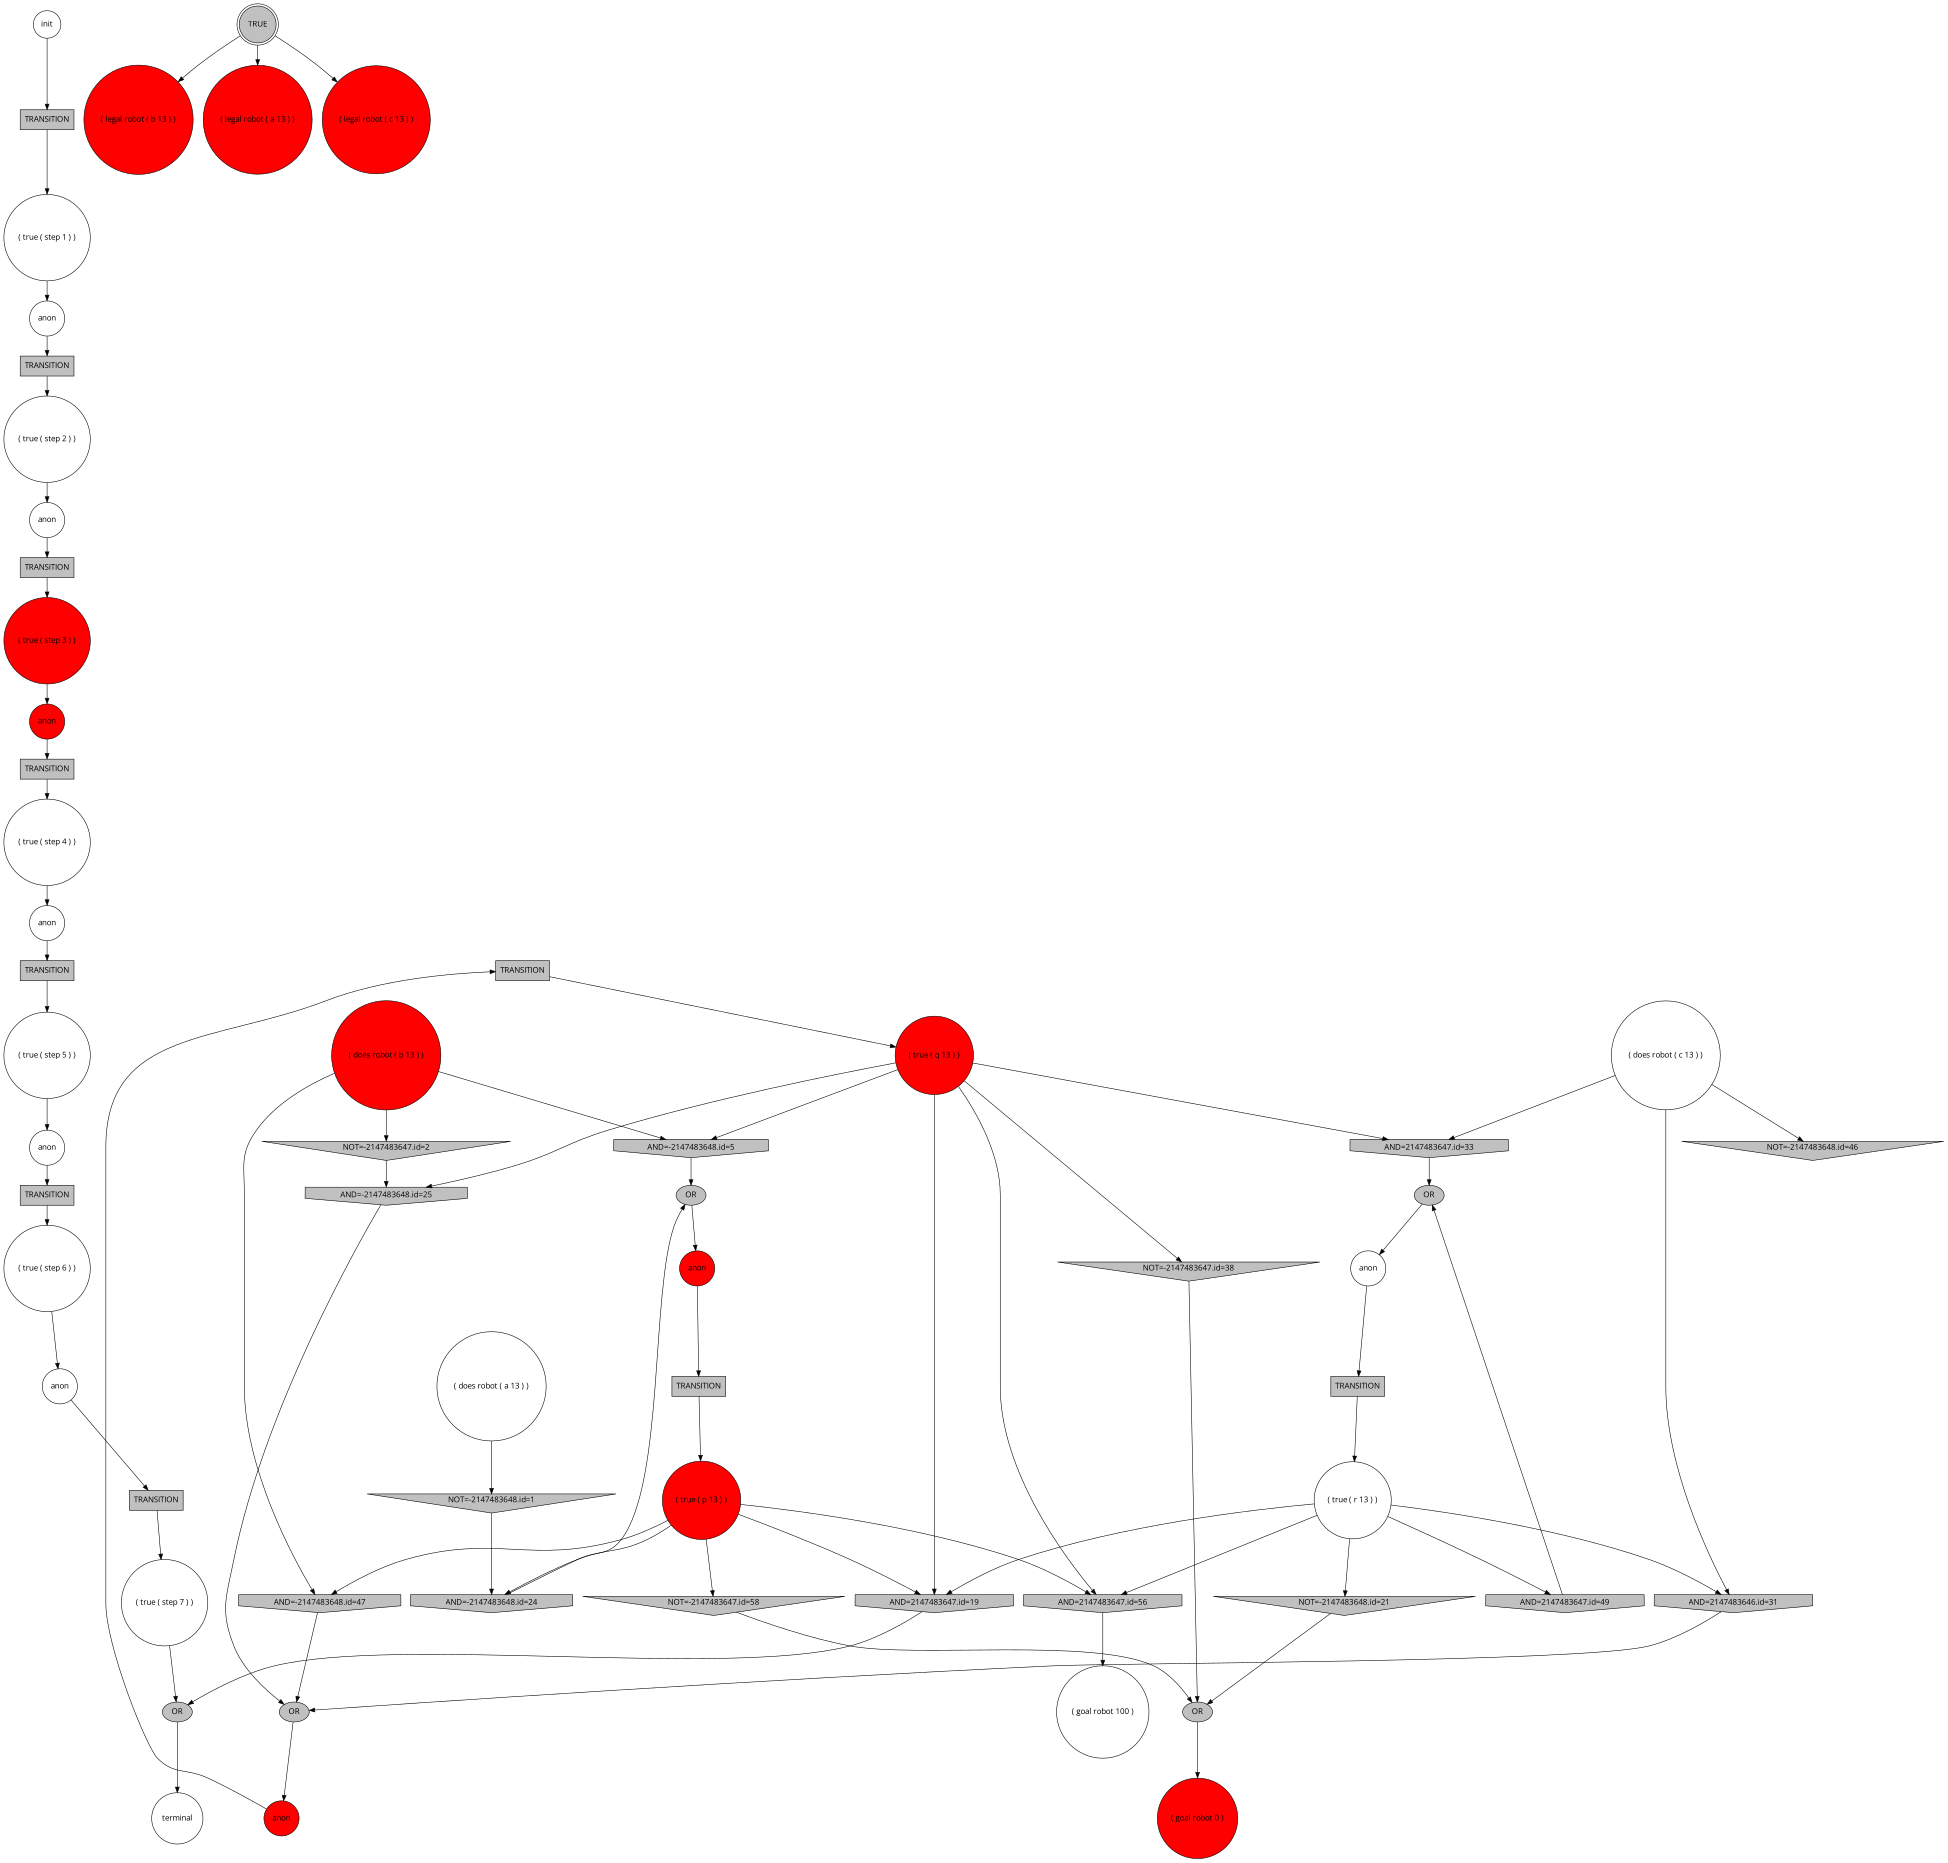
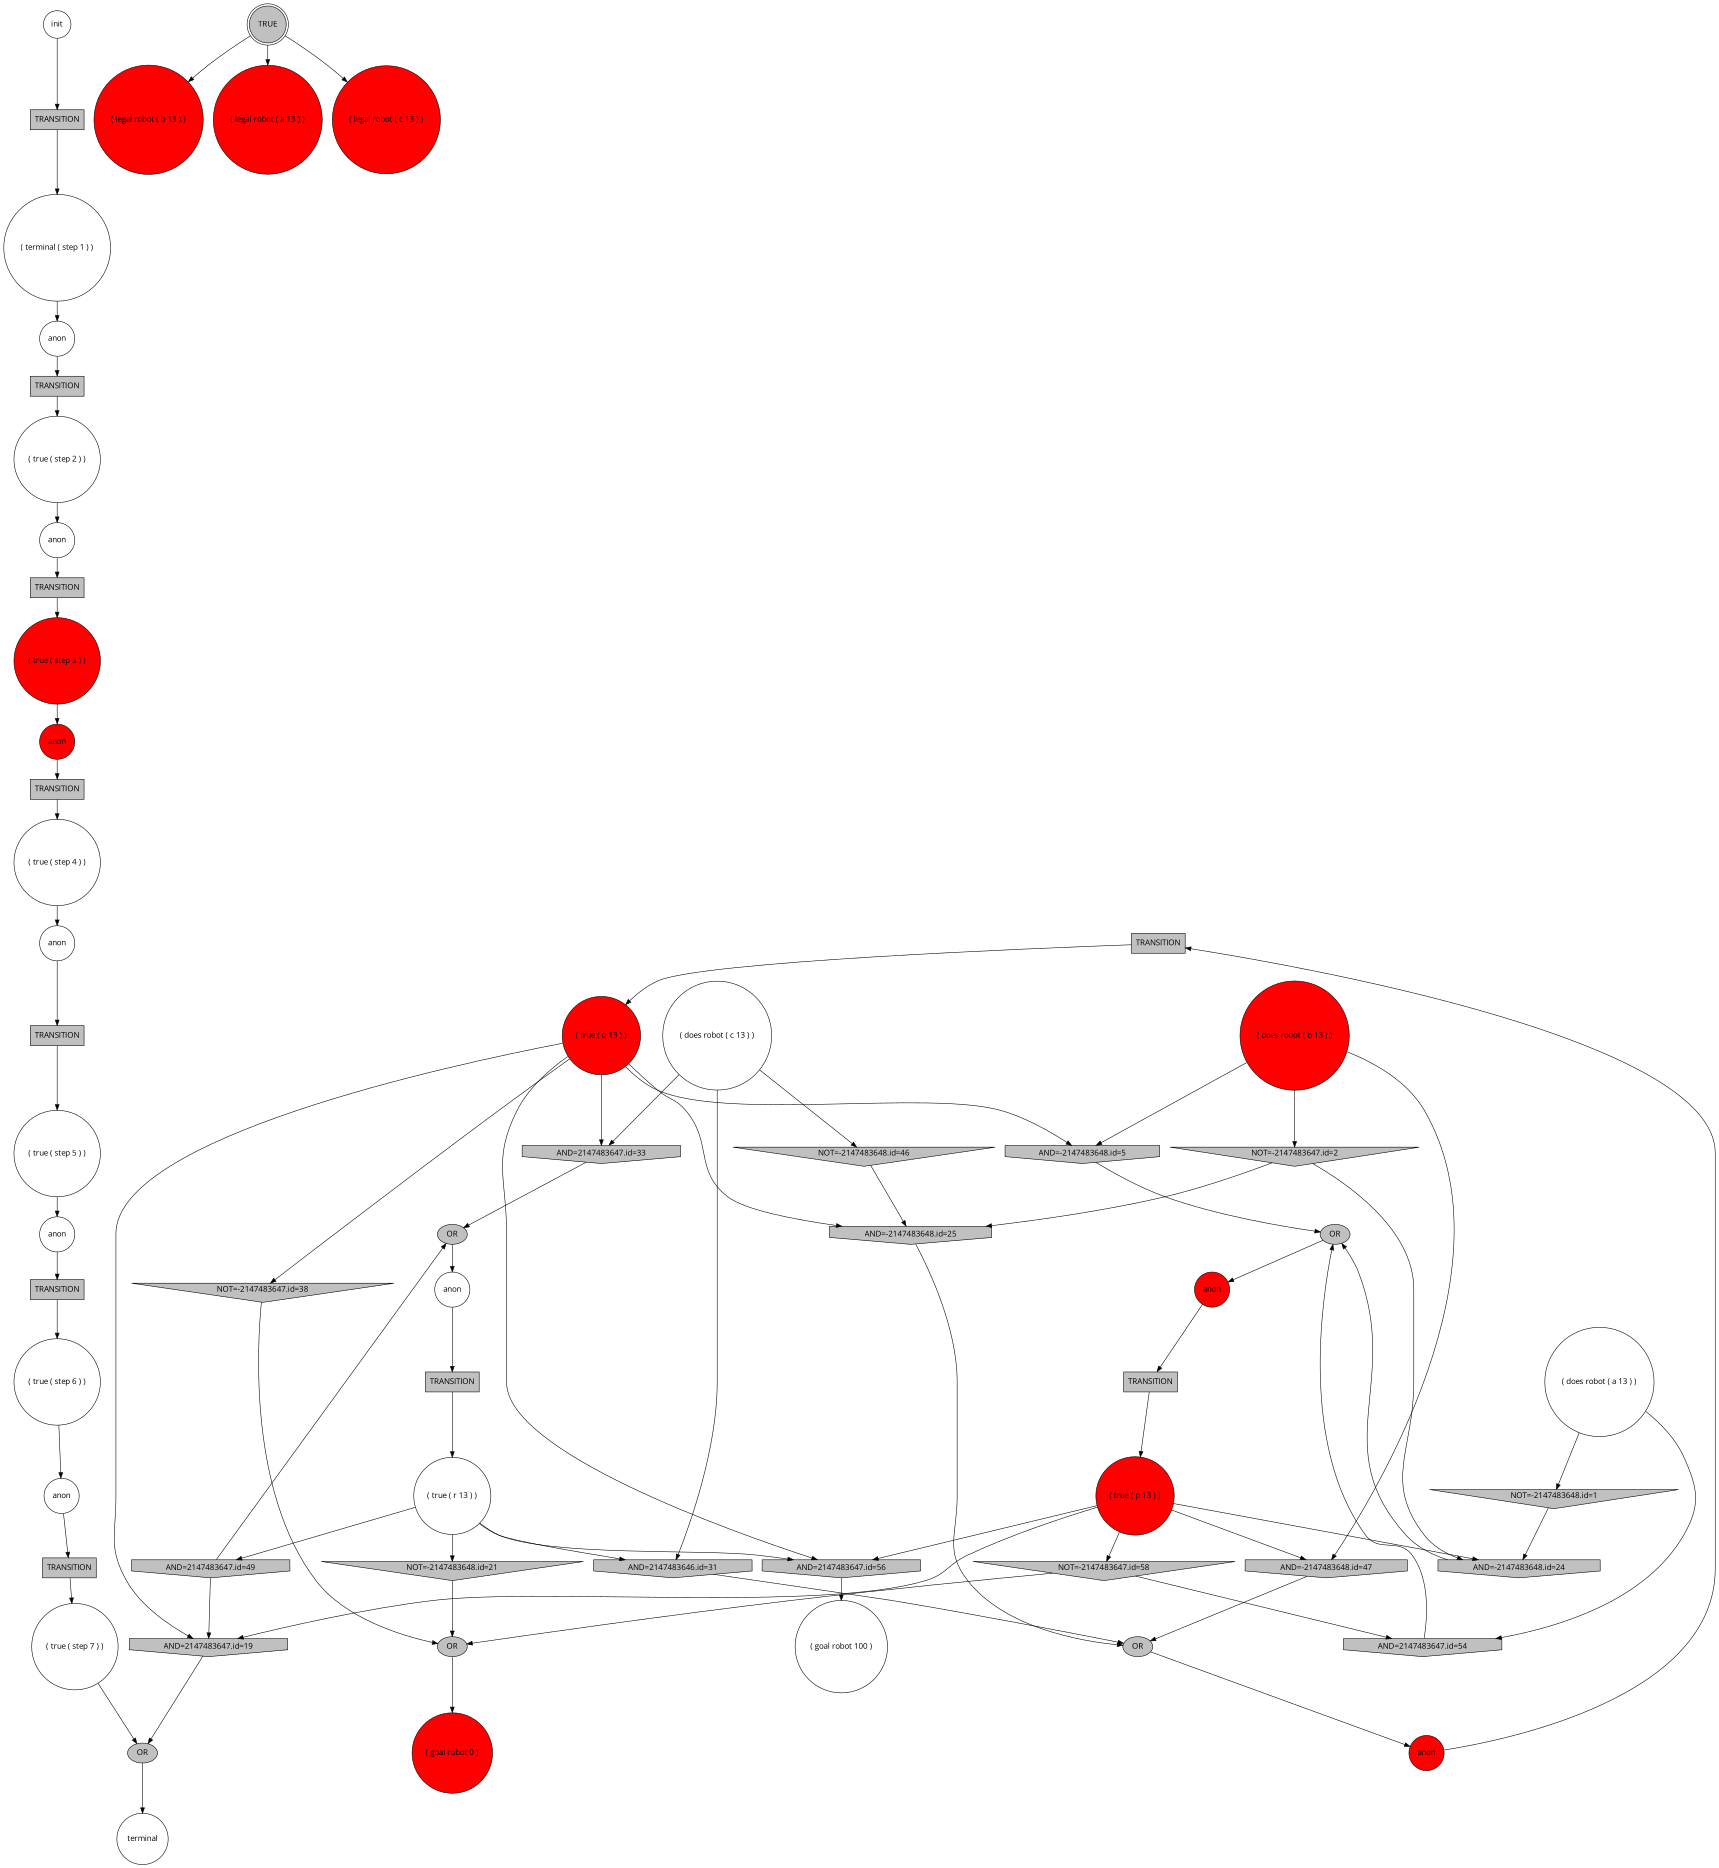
node "( true ( step 1 ) )": label "( true ( step 1 ) )" -> "( terminal ( step 1 ) )"
edge "NOT=-2147483648.id=46" -> "AND=-2147483648.id=25": added
edge "NOT=-2147483647.id=2" -> "AND=-2147483648.id=24": added
edge "( true ( r 13 ) )" -> "AND=2147483647.id=19": now "AND=2147483647.id=49" -> "AND=2147483647.id=19"
node "AND=2147483647.id=54": added
